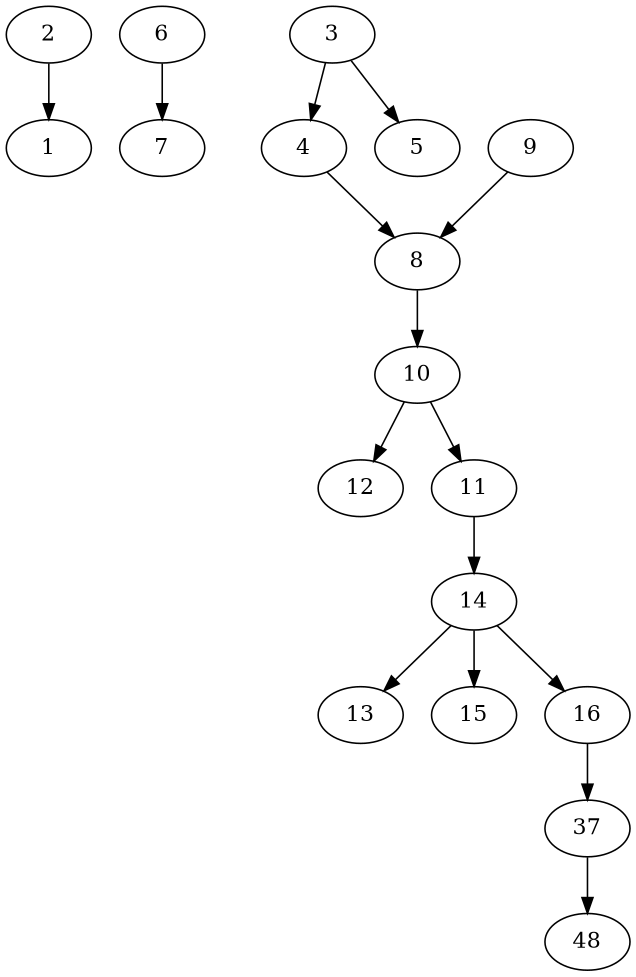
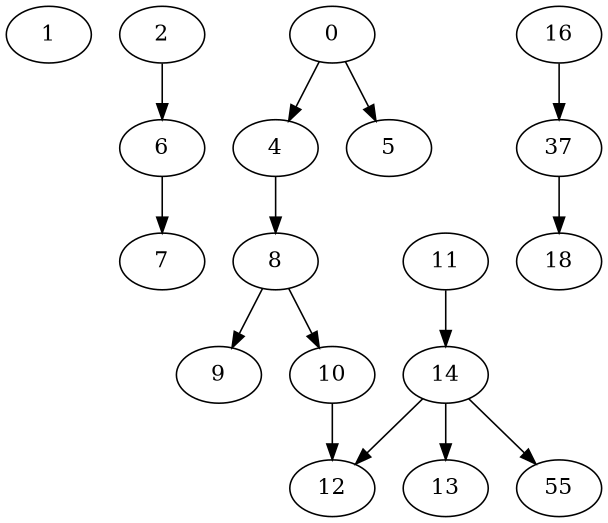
node "3": label "3" -> "0"
edge "2" -> "1": now "2" -> "6"
edge "9" -> "8": reversed
edge "10" -> "11": removed
edge "14" -> "16": now "14" -> "12"
node "15": label "15" -> "55"
node "48": label "48" -> "18"
